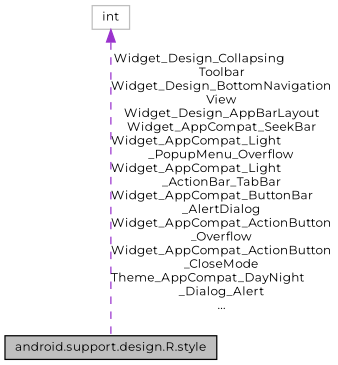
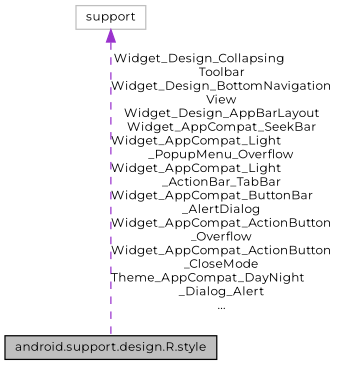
node "int": label "int" -> "support"
